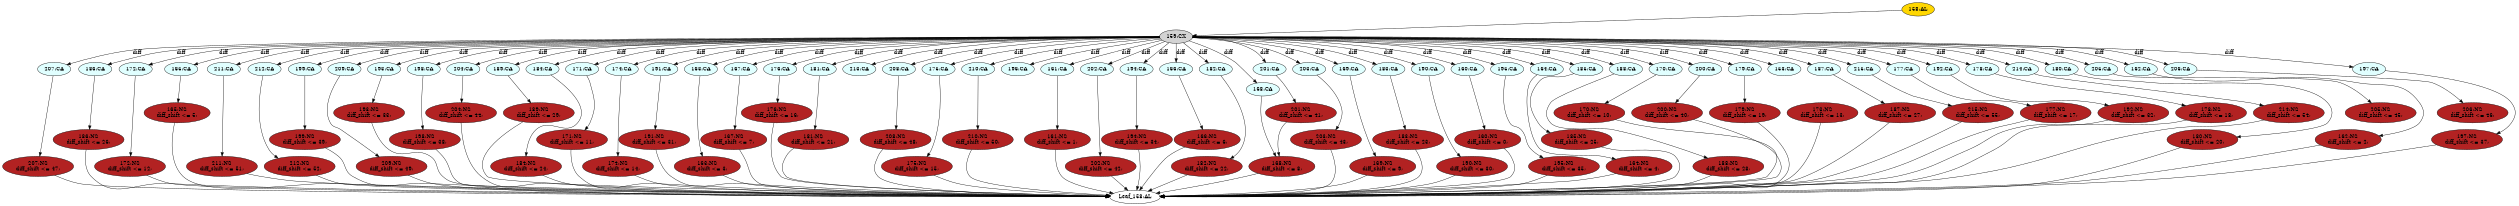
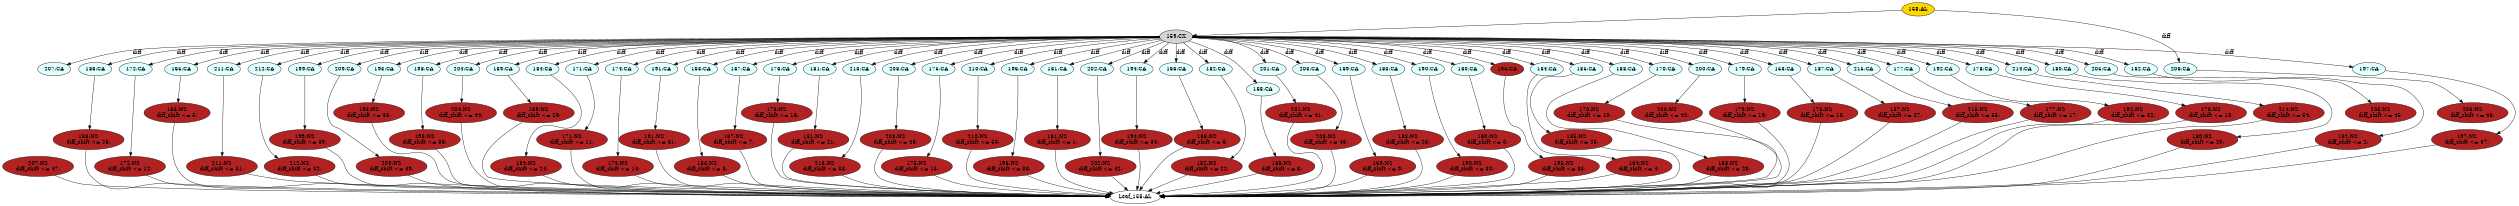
edge "159:CX" -> "206:CA": now "158:AL" -> "206:CA"
node "195:CA": fillcolor lightcyan -> firebrick
edge "153:CA" -> "173:NS diff_shift <= 13;": added
edge "207:CA" -> "207:NS diff_shift <= 47;": removed
edge "201:NS diff_shift <= 41;" -> "168:NS diff_shift <= 8;": now "201:NS diff_shift <= 41;" -> "Leaf_158:AL"
node "213:NS diff_shift <= 53;": added
node "196:NS diff_shift <= 36;": added
